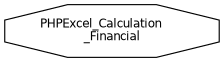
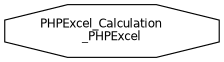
node "PHPExcel_Calculation _Financial": label "PHPExcel_Calculation _Financial" -> "PHPExcel_Calculation _PHPExcel"
